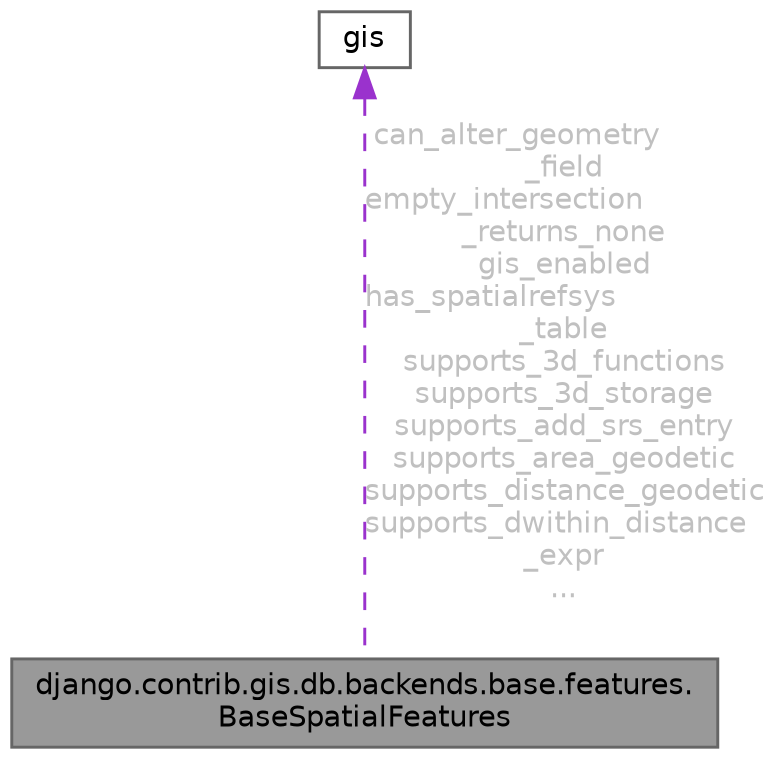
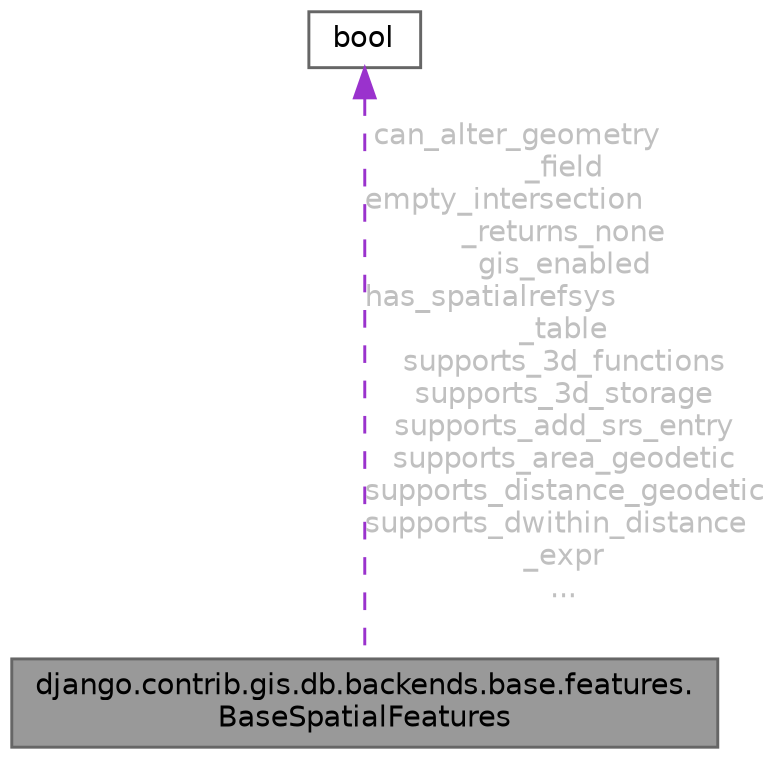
node "gis": label "gis" -> "bool"
